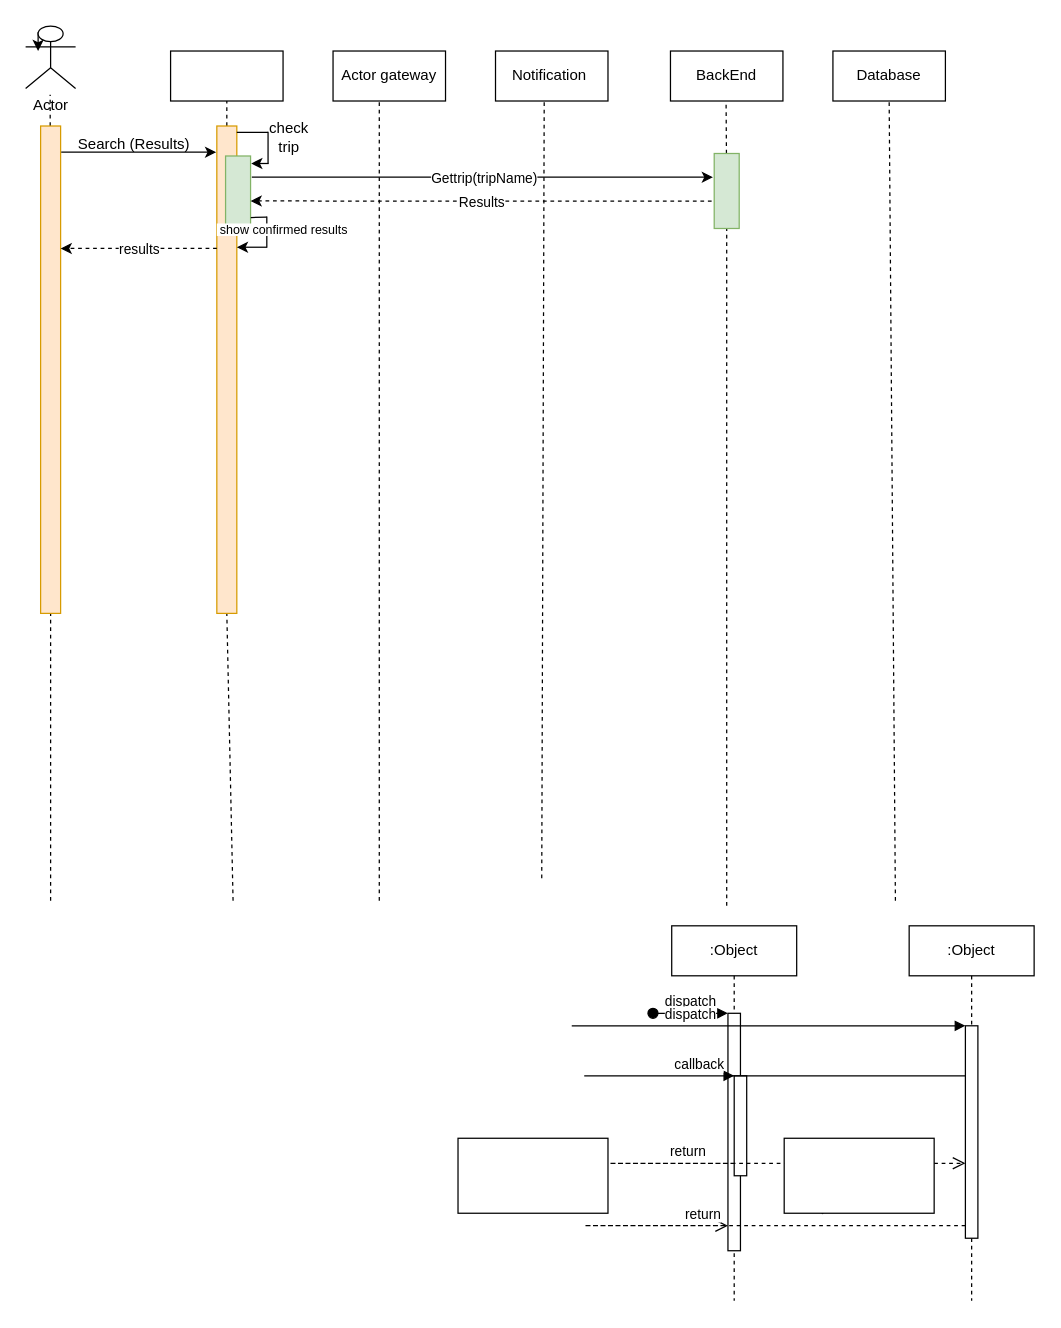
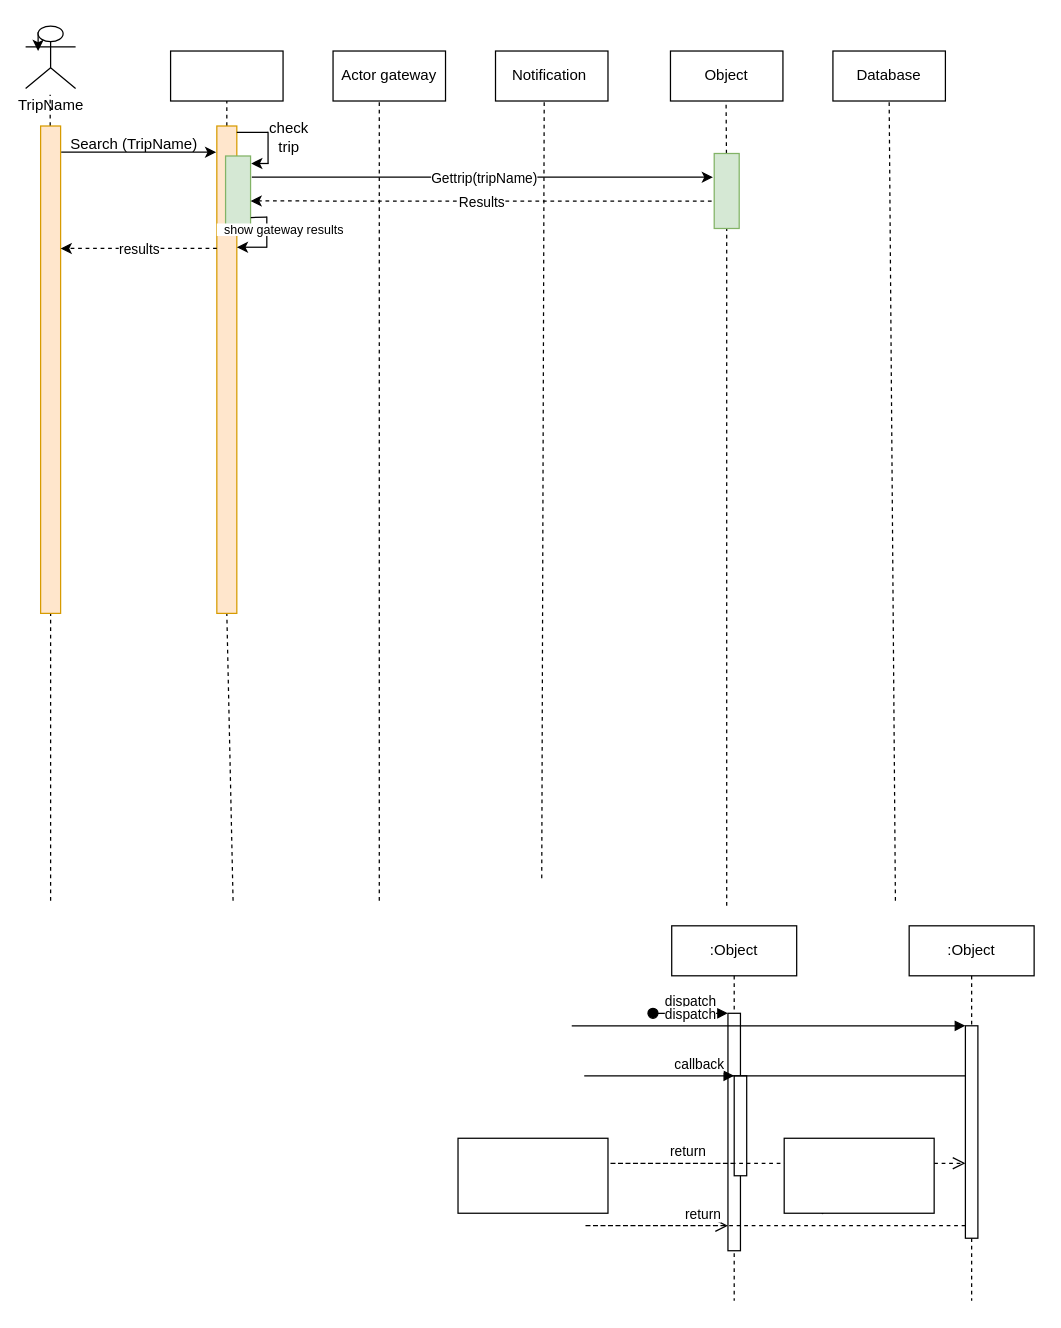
node "BackEnd": label "BackEnd" -> "Object"
node "Actor": label "Actor" -> "TripName"
node "Search (Results)": label "Search (Results)" -> "Search (TripName)"
node "show confirmed results": label "show confirmed results" -> "show gateway results"
